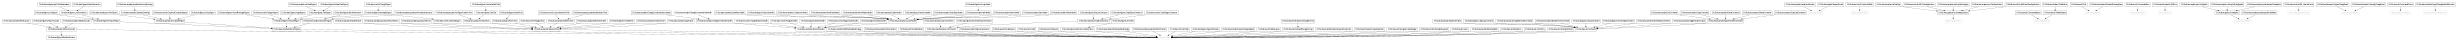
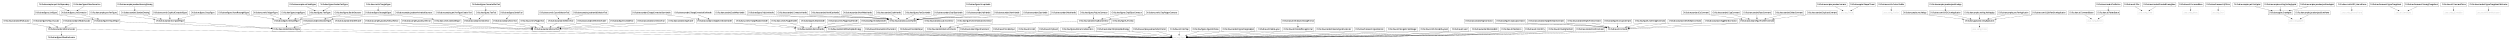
node "CH.ifa.draw.samples.javadraw.JavaDrawApp": added
node "CH.ifa.draw.standard.GridConstrainer": added
